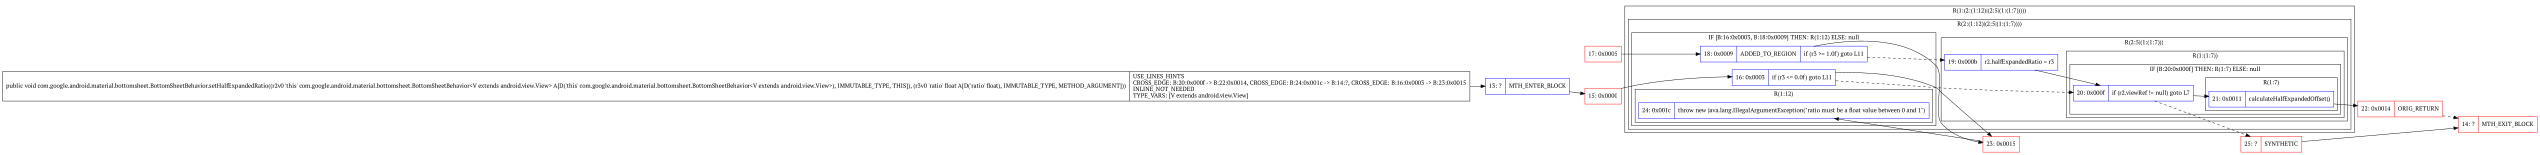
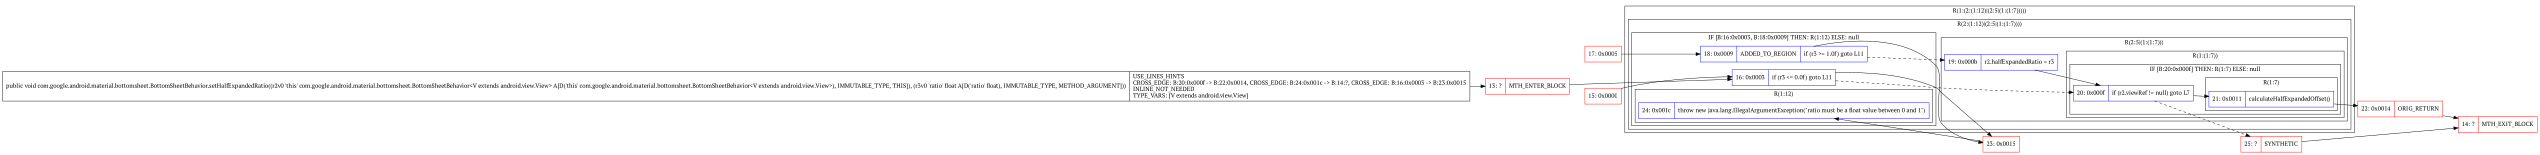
node "13: ?": color blue -> red
edge "13: ?" -> "15: 0x0000": now "13: ?" -> "16: 0x0003"
edge "22: 0x0014" -> "14: ?": style dashed -> solid
